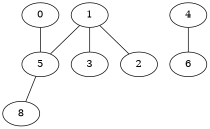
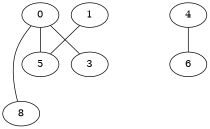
edge "1" -- "3": now "0" -- "3"
node "2": removed
edge "5" -- "8": now "0" -- "8"
